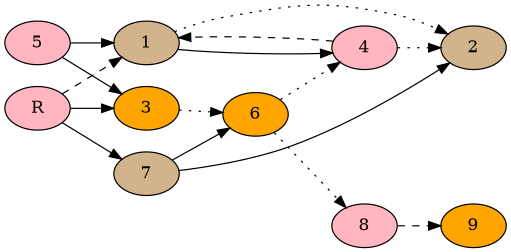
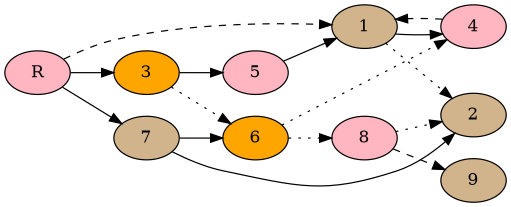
edge "4" -> "2": now "8" -> "2"
edge "5" -> "3": reversed
node "9": fillcolor orange -> tan
